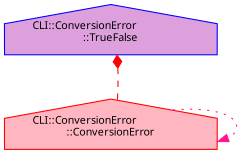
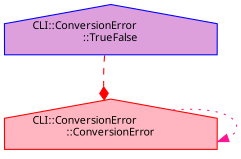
edge "CLI::ConversionError ::ConversionError" -> "CLI::ConversionError ::TrueFalse": reversed
